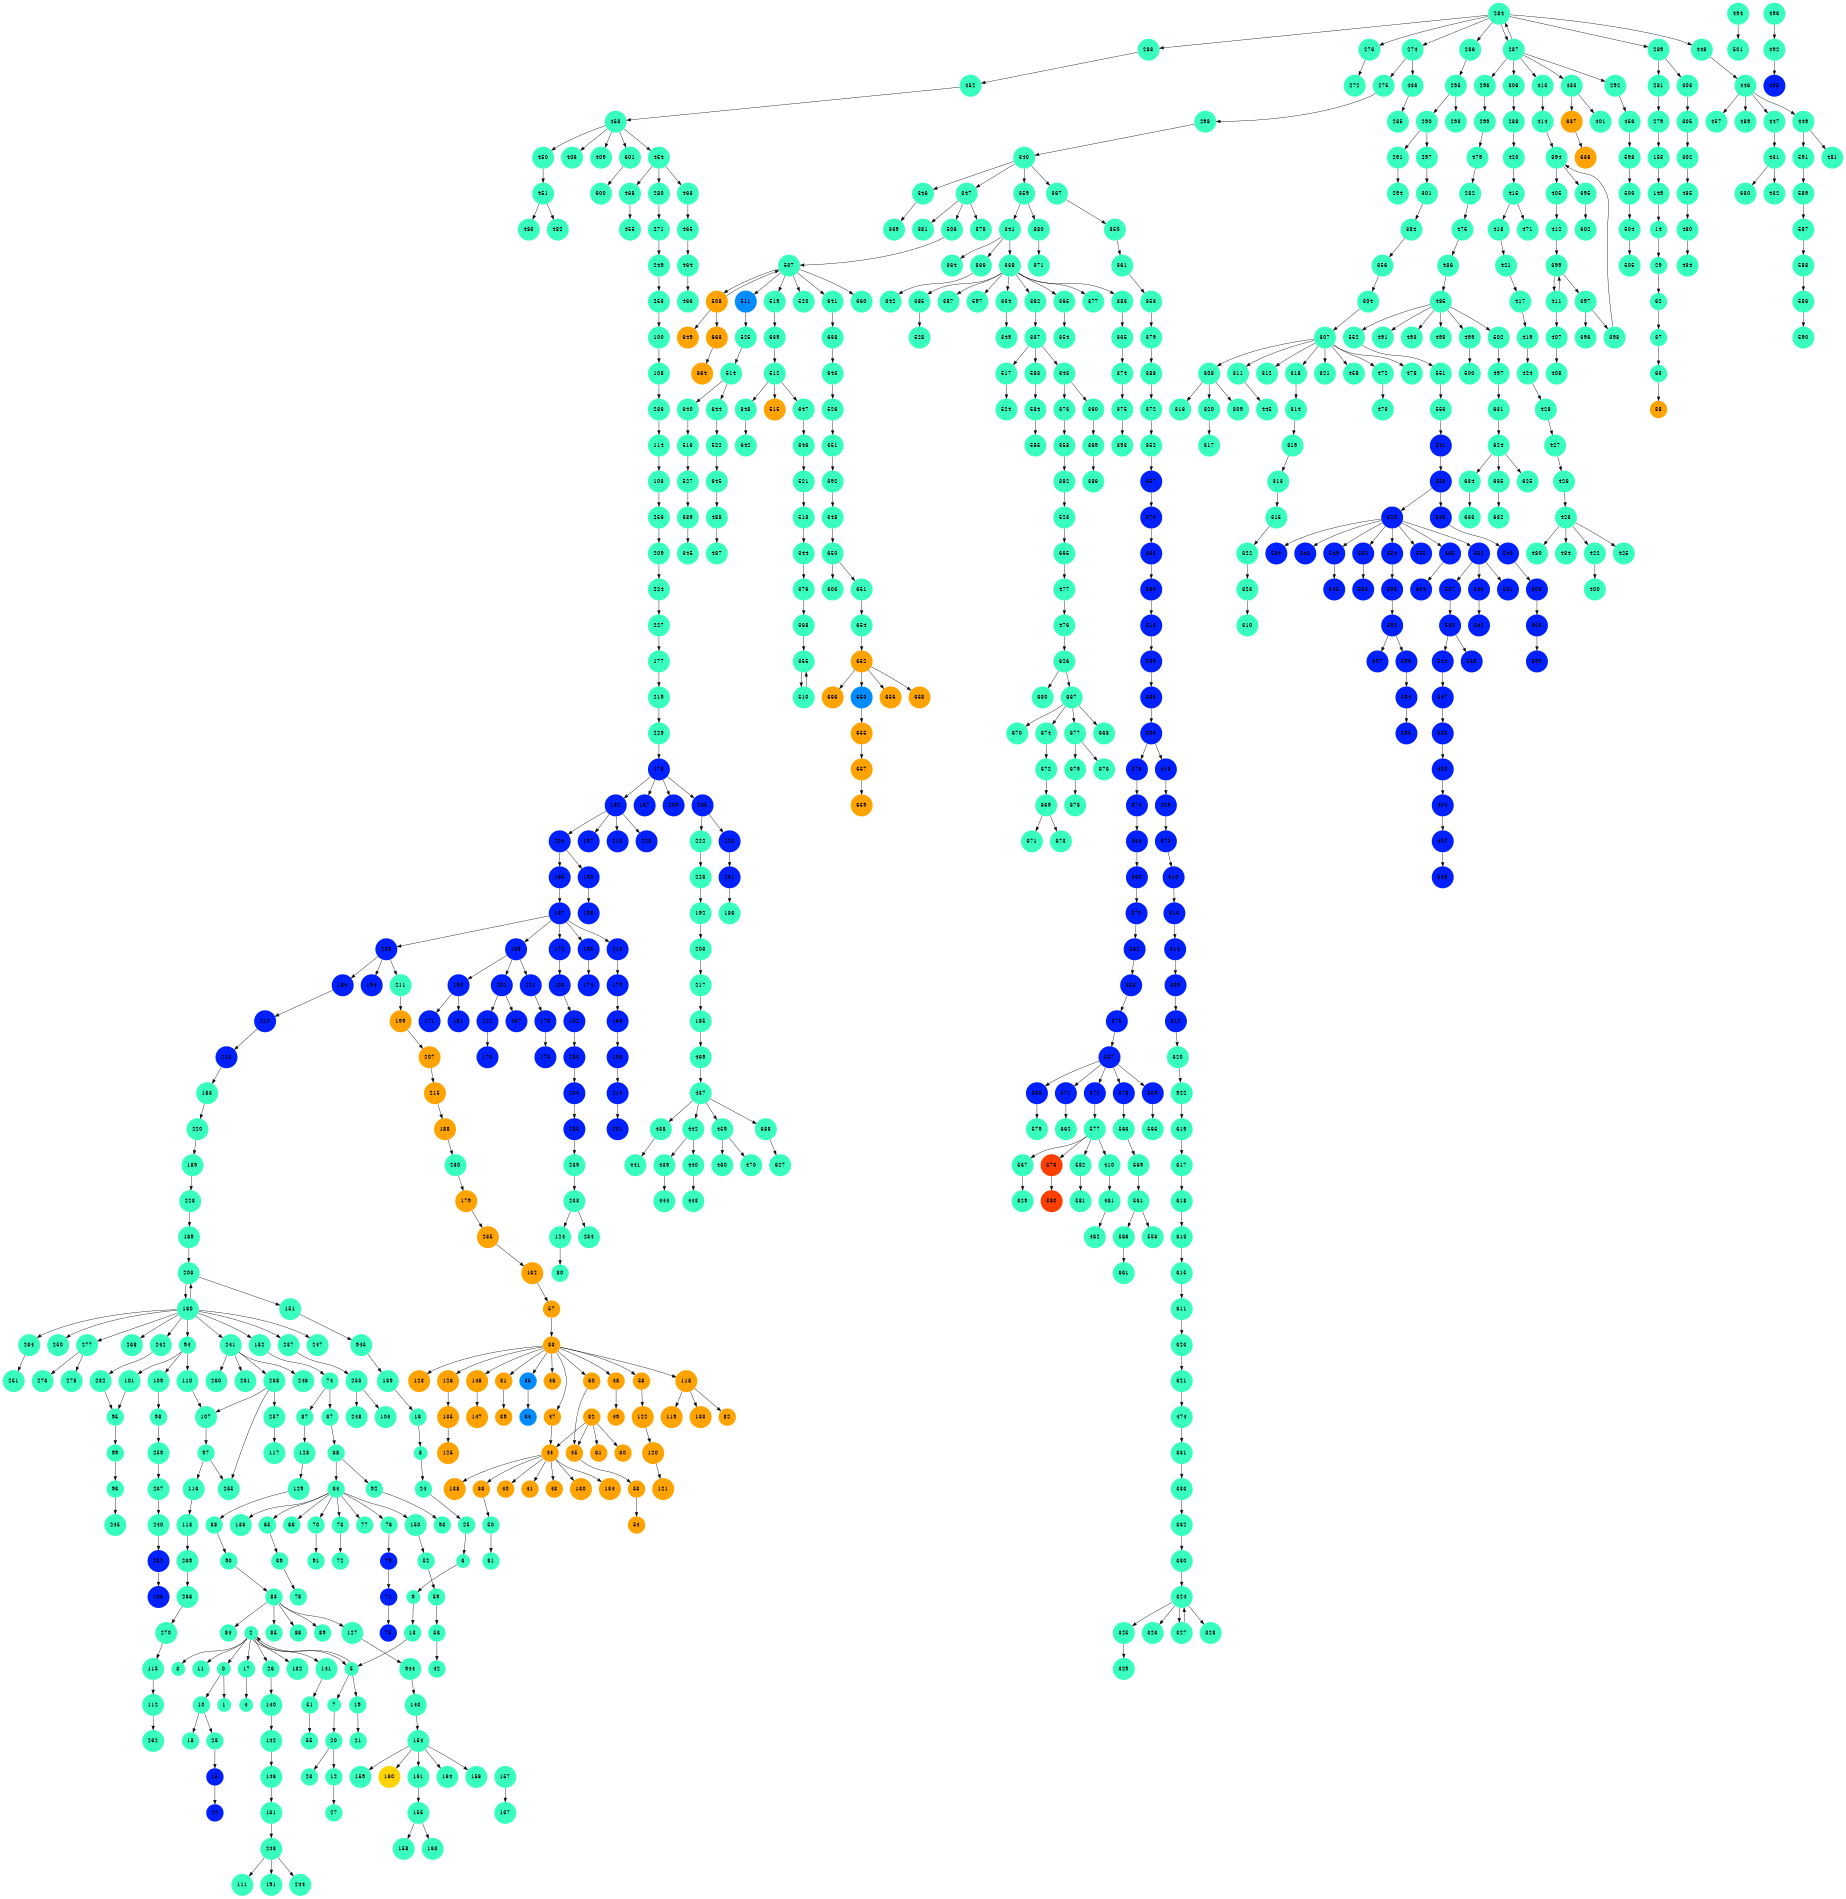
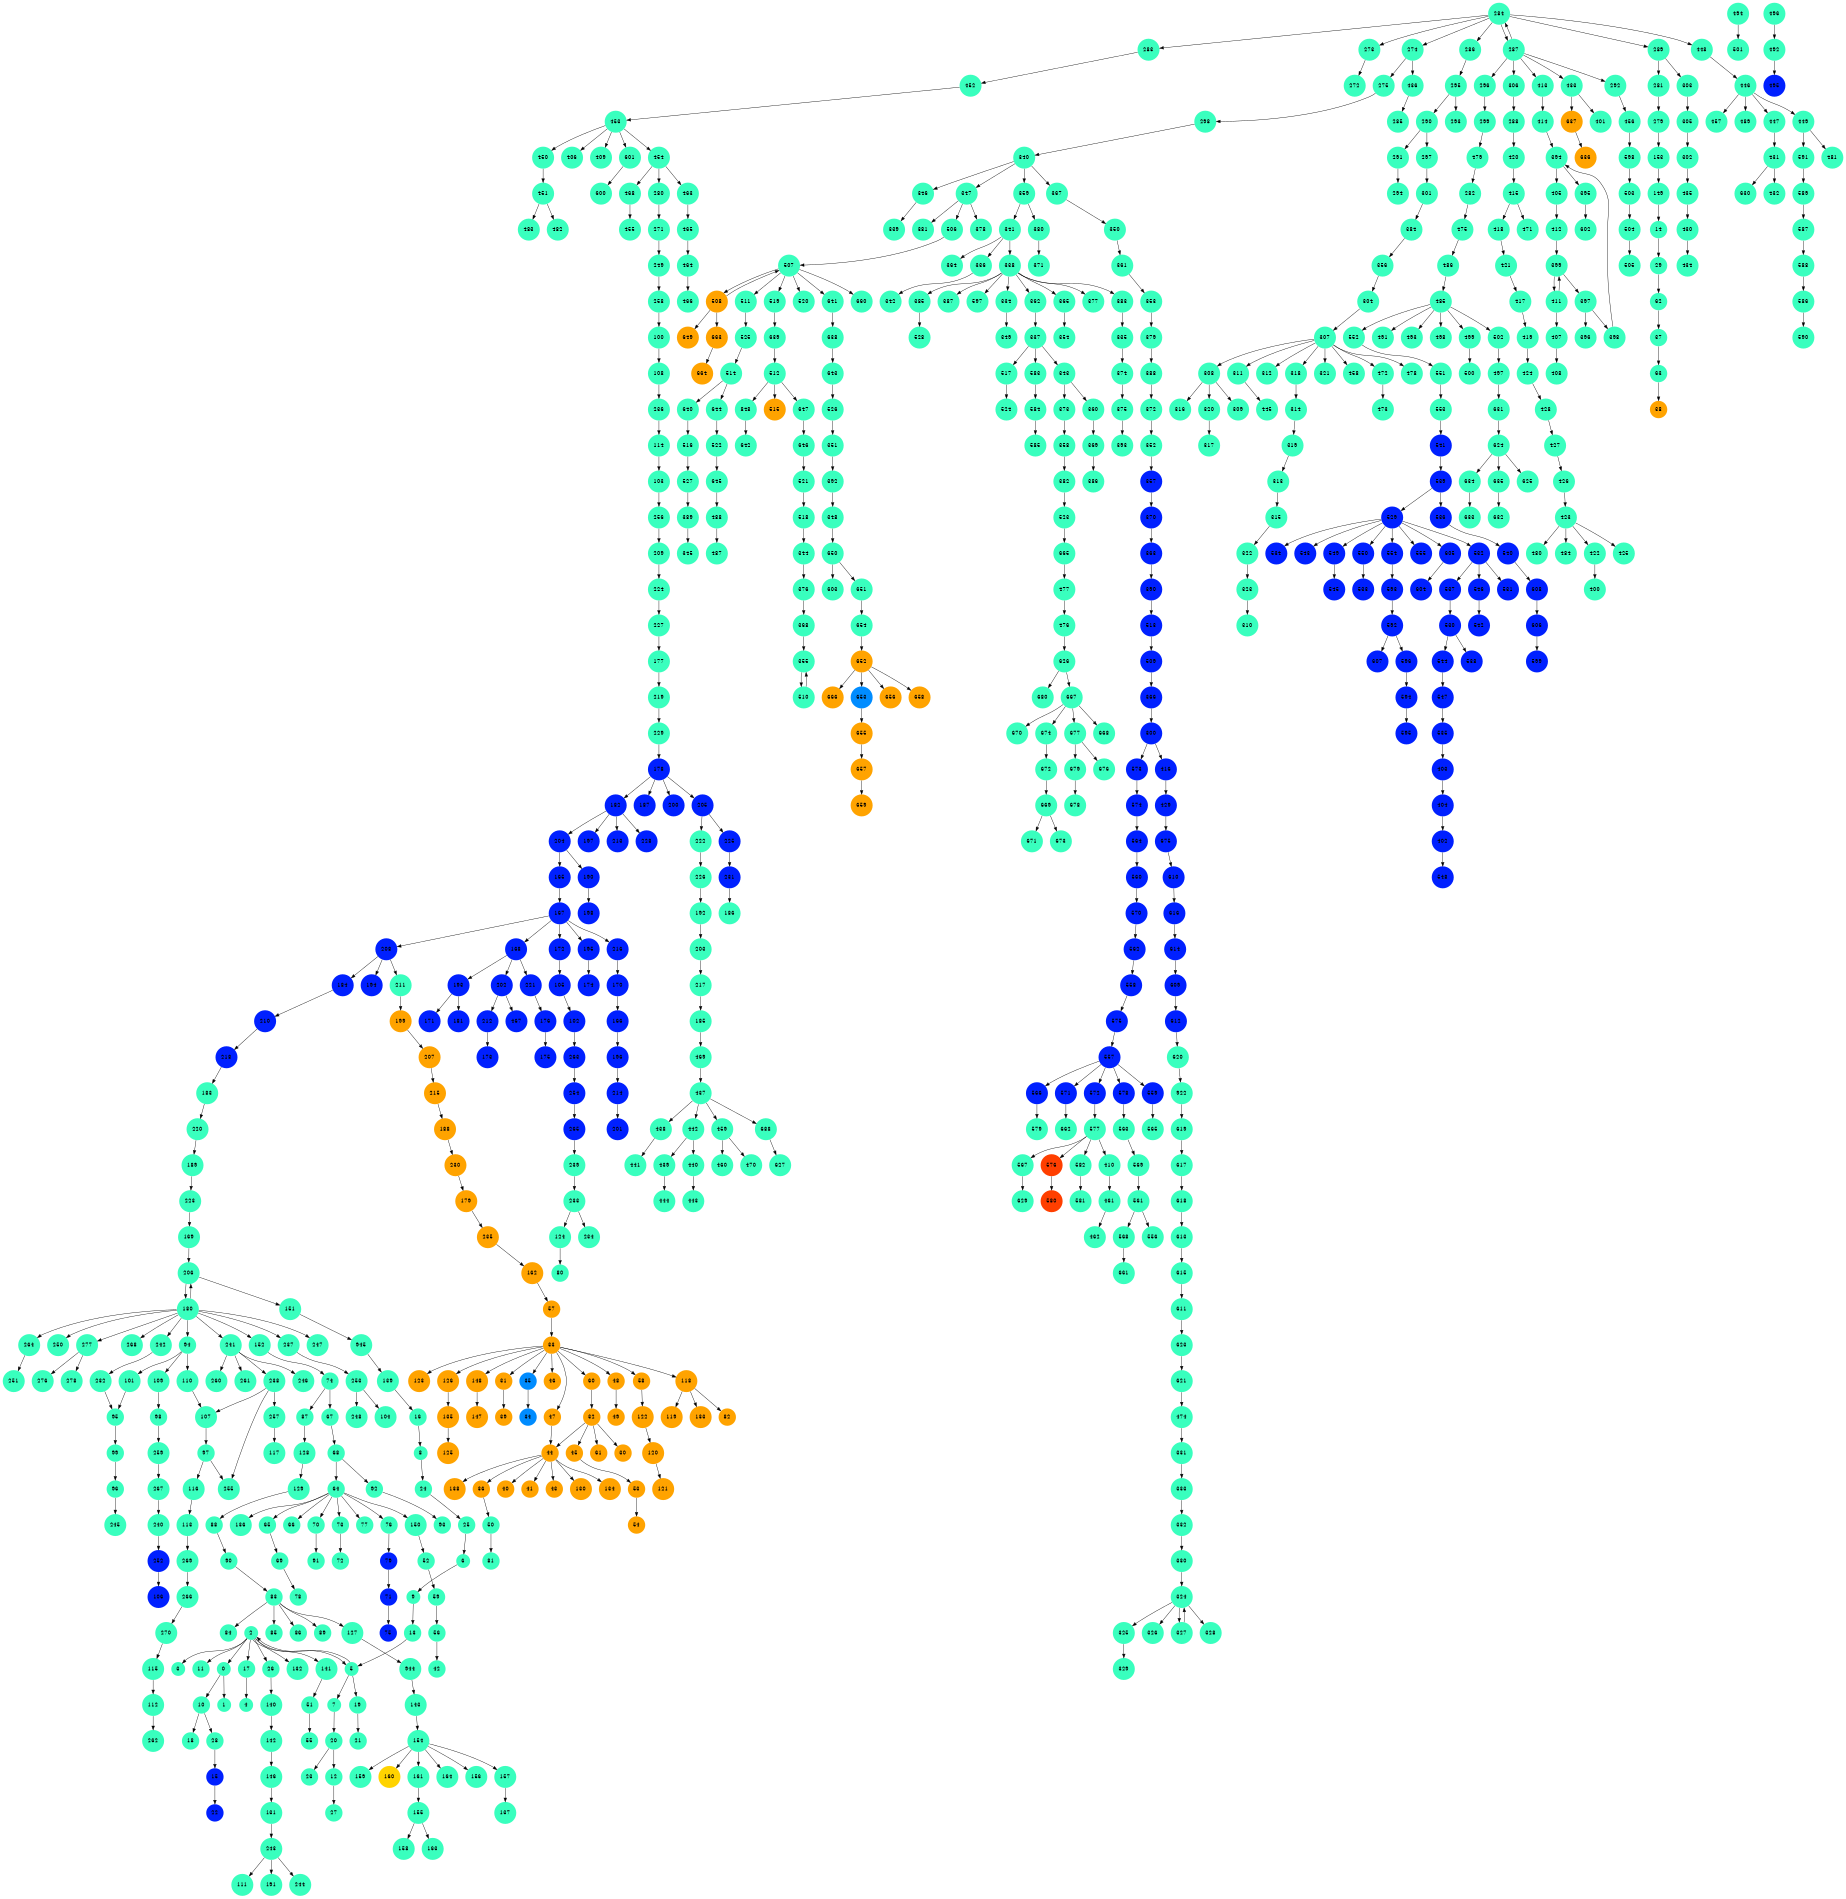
node "511": fillcolor #008cff -> #39ffbe
node "230": fillcolor #39ffbe -> #ffa300
edge "60" -> "45": now "60" -> "32"
edge "154" -> "157": added
